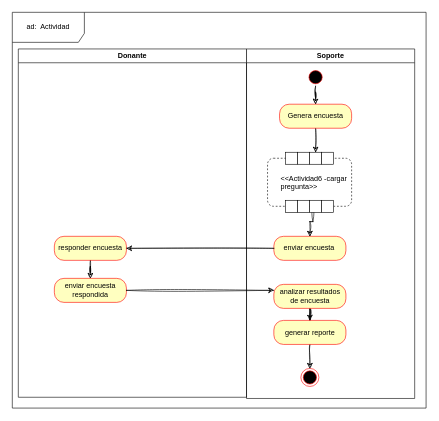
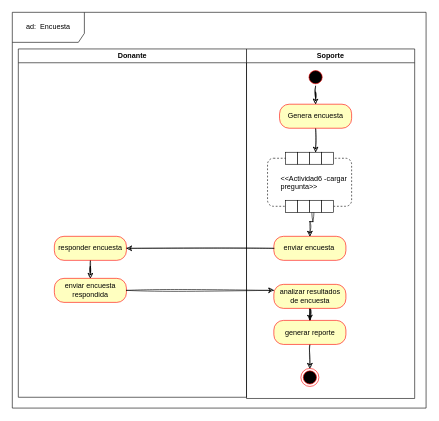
node "ad: Actividad": label "ad: Actividad" -> "ad: Encuesta"
